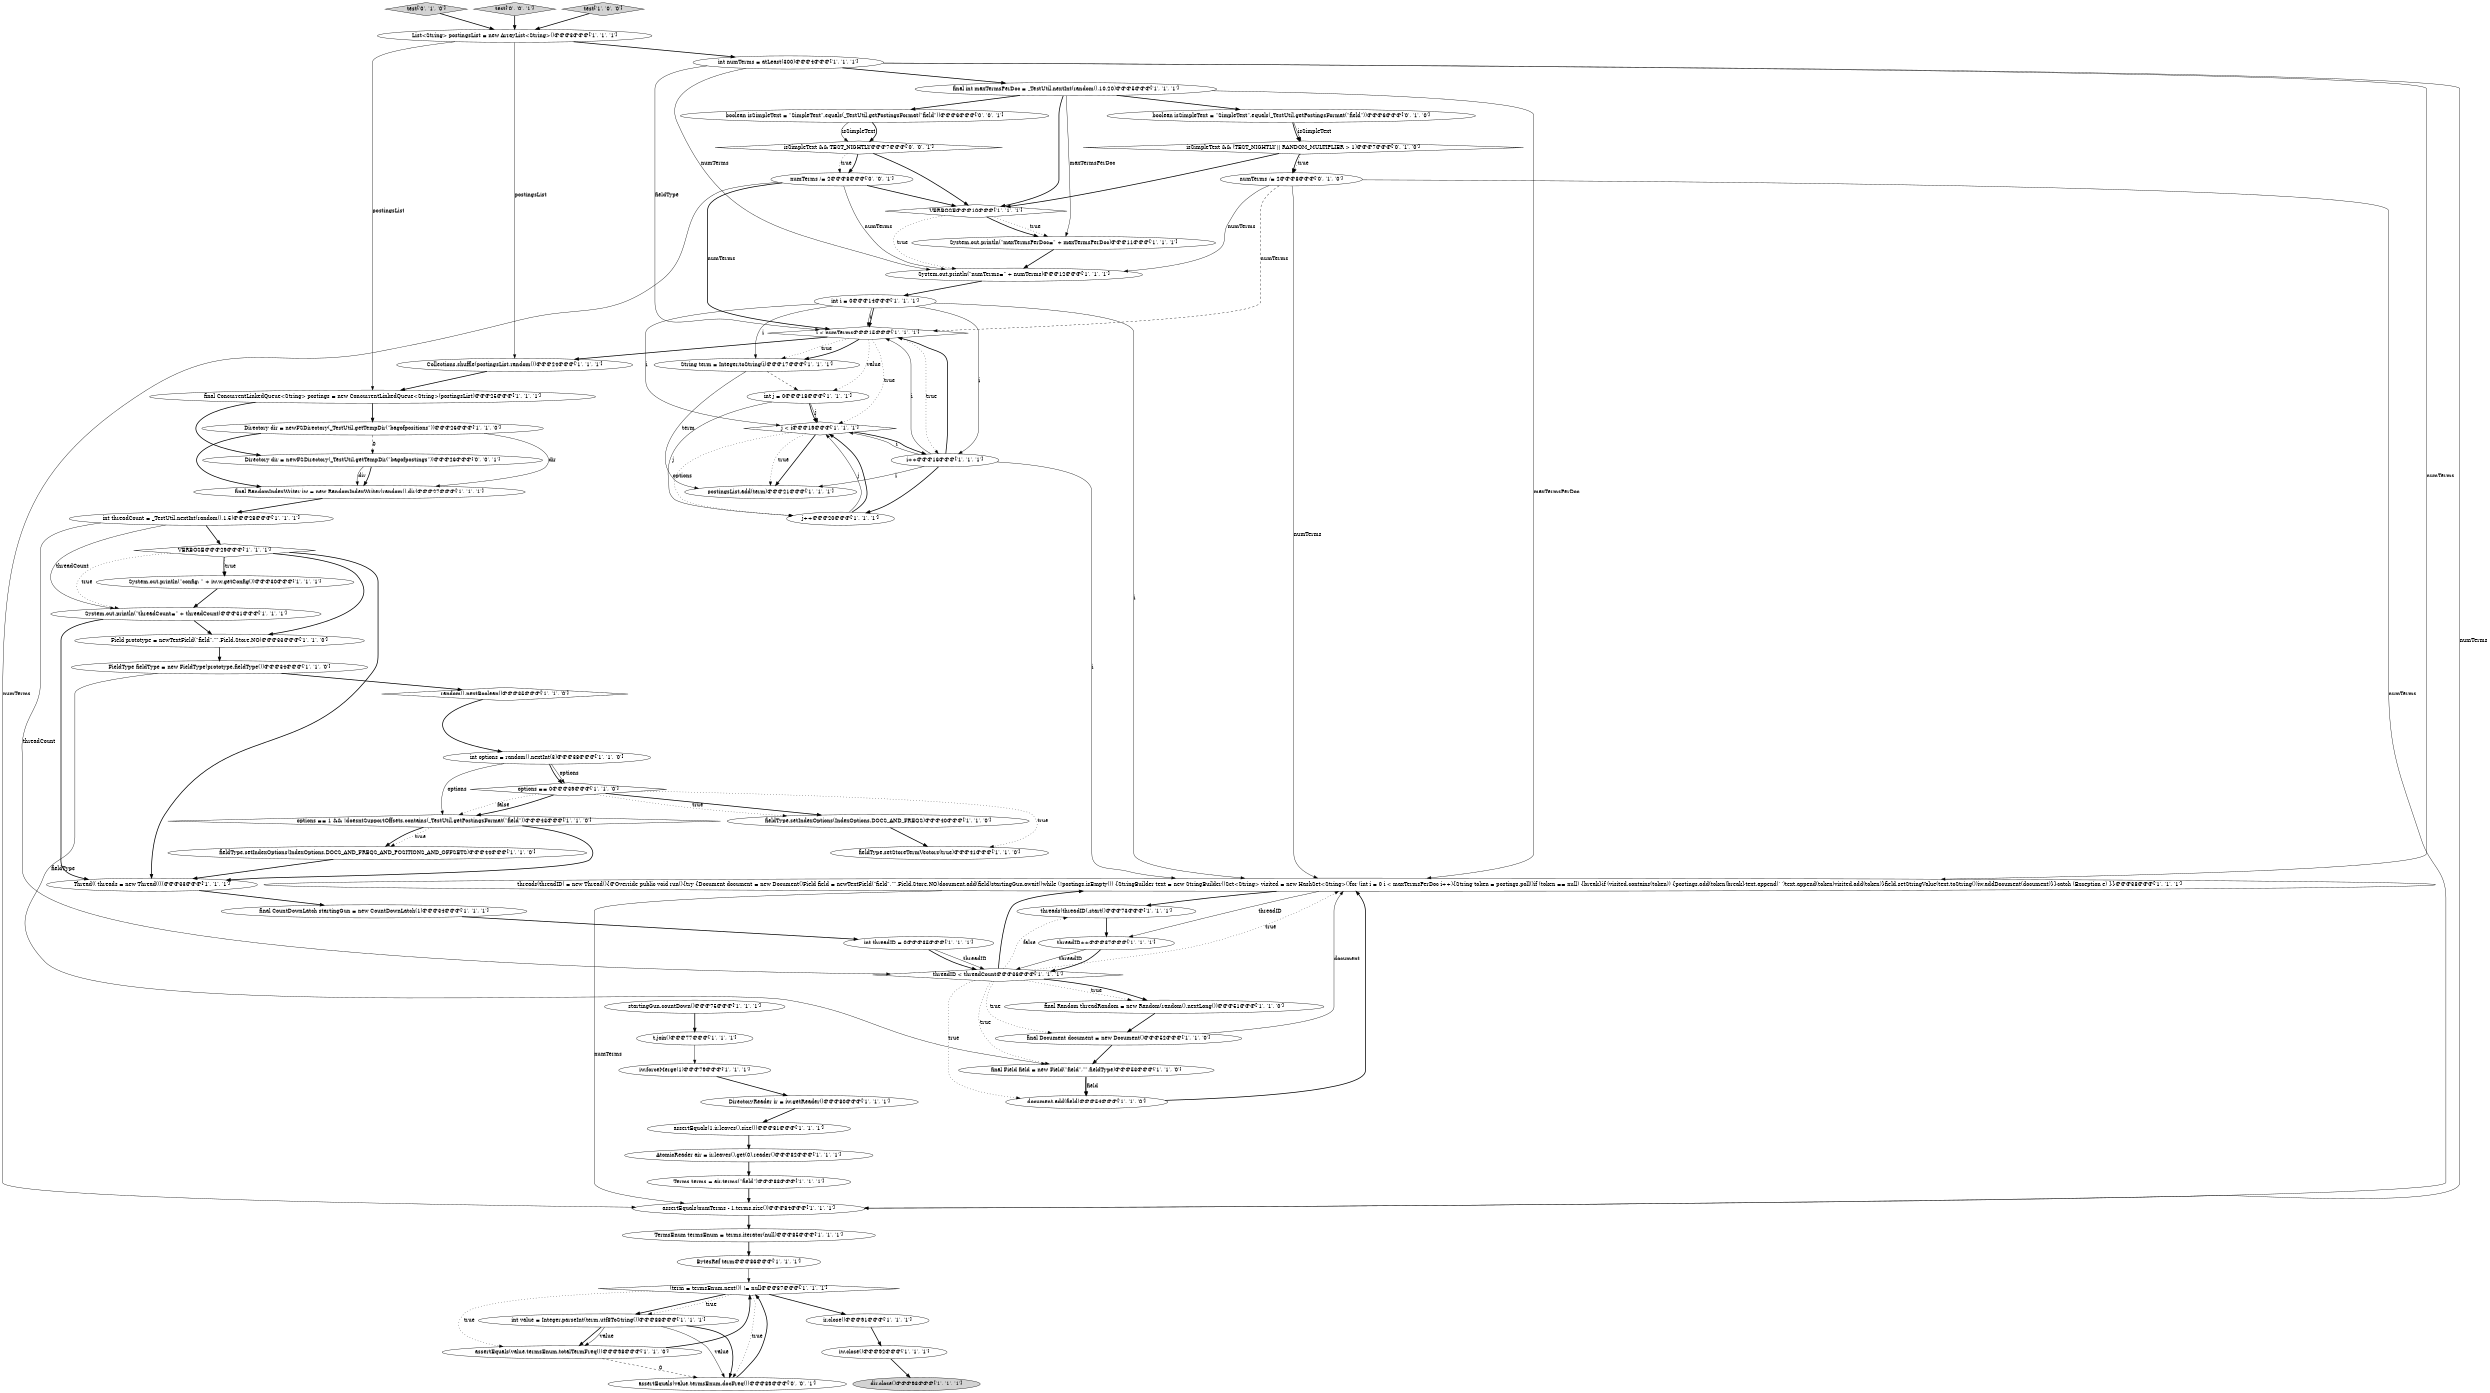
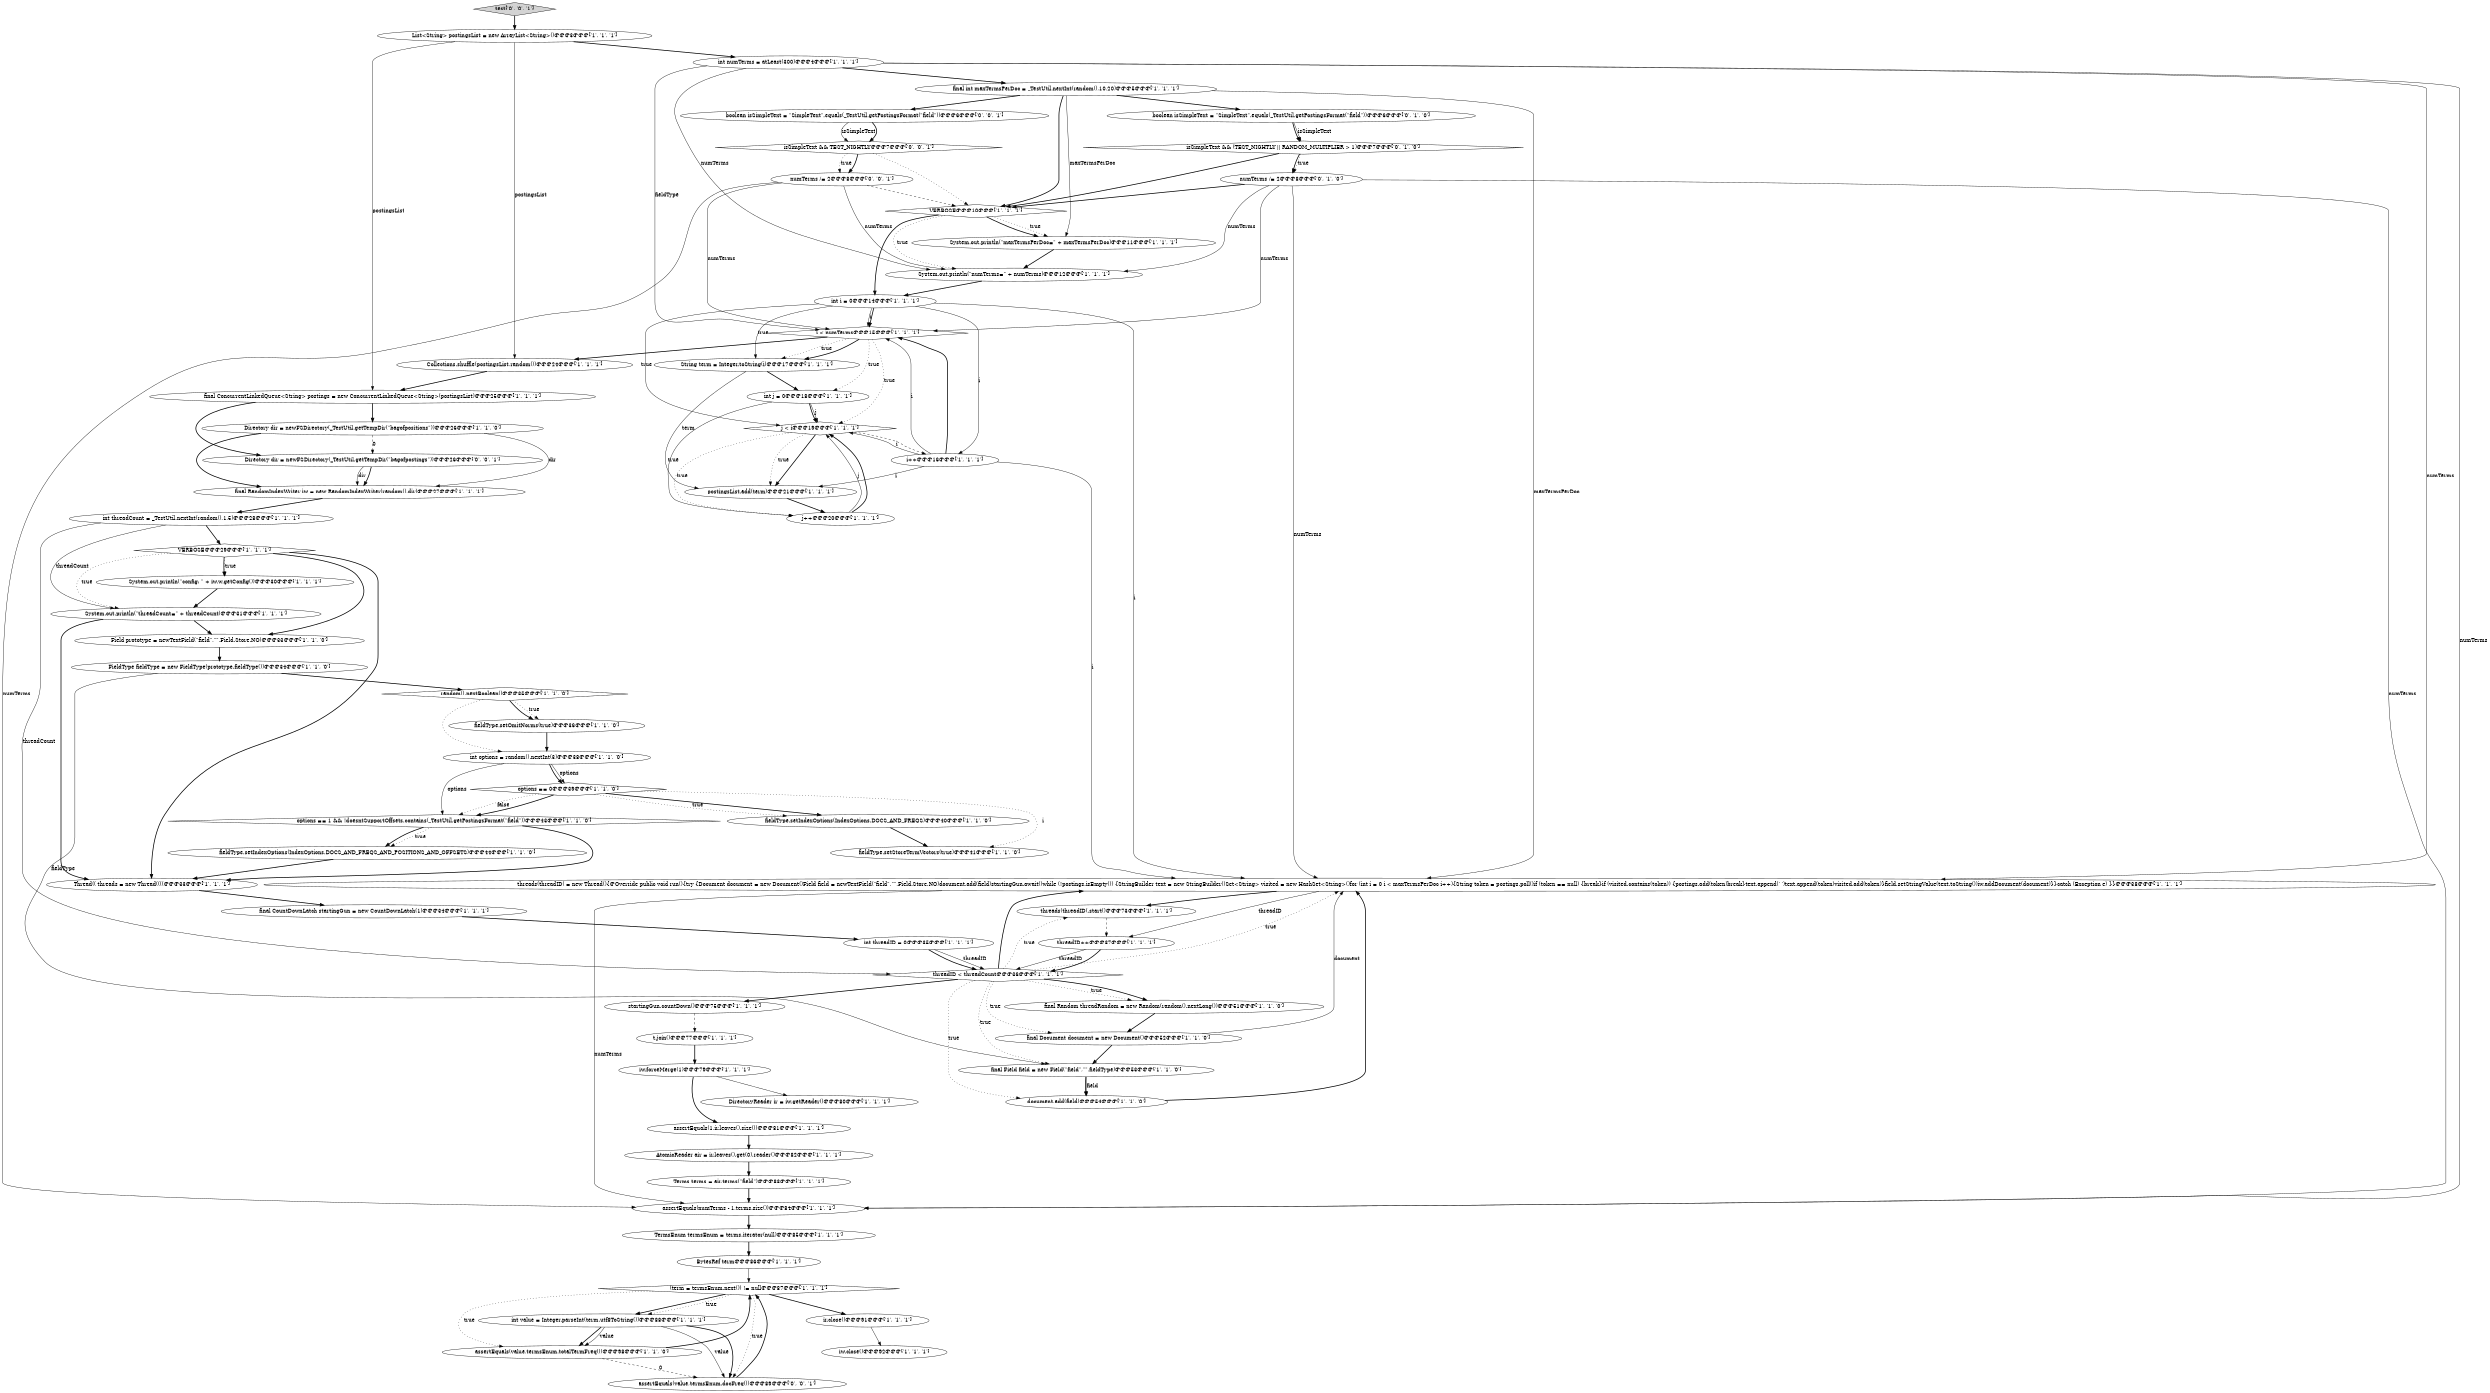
node "test['0', '1', '0']": removed
node "test['1', '0', '0']": removed
edge "isSimpleText && TEST_NIGHTLY@@@7@@@['0', '0', '1']" -> "VERBOSE@@@10@@@['1', '1', '1']": style bold -> dotted
edge "numTerms /= 2@@@8@@@['0', '0', '1']" -> "VERBOSE@@@10@@@['1', '1', '1']": style bold -> dashed
edge "numTerms /= 2@@@8@@@['0', '1', '0']" -> "VERBOSE@@@10@@@['1', '1', '1']": added
edge "VERBOSE@@@10@@@['1', '1', '1']" -> "int i = 0@@@14@@@['1', '1', '1']": added
edge "numTerms /= 2@@@8@@@['0', '0', '1']" -> "i < numTerms@@@15@@@['1', '1', '1']": style bold -> solid
edge "numTerms /= 2@@@8@@@['0', '1', '0']" -> "i < numTerms@@@15@@@['1', '1', '1']": style dashed -> solid
edge "int i = 0@@@14@@@['1', '1', '1']" -> "String term = Integer.toString(i)@@@17@@@['1', '1', '1']": label "i" -> "true"
edge "int i = 0@@@14@@@['1', '1', '1']" -> "j < i@@@19@@@['1', '1', '1']": label "i" -> "true"
edge "i < numTerms@@@15@@@['1', '1', '1']" -> "int j = 0@@@18@@@['1', '1', '1']": label "value" -> "true"
edge "String term = Integer.toString(i)@@@17@@@['1', '1', '1']" -> "int j = 0@@@18@@@['1', '1', '1']": style dashed -> bold
edge "i < numTerms@@@15@@@['1', '1', '1']" -> "i++@@@16@@@['1', '1', '1']": removed, label "true"
edge "j < i@@@19@@@['1', '1', '1']" -> "i++@@@16@@@['1', '1', '1']": style bold -> dashed
edge "int j = 0@@@18@@@['1', '1', '1']" -> "j++@@@20@@@['1', '1', '1']": label "j" -> "true"
edge "j < i@@@19@@@['1', '1', '1']" -> "j++@@@20@@@['1', '1', '1']": label "options" -> "true"
edge "i++@@@16@@@['1', '1', '1']" -> "j++@@@20@@@['1', '1', '1']": now "postingsList.add(term)@@@21@@@['1', '1', '1']" -> "j++@@@20@@@['1', '1', '1']"
node "fieldType.setOmitNorms(true)@@@36@@@['1', '1', '0']": added
edge "random().nextBoolean()@@@35@@@['1', '1', '0']" -> "int options = random().nextInt(3)@@@38@@@['1', '1', '0']": style bold -> dotted
edge "options == 0@@@39@@@['1', '1', '0']" -> "fieldType.setStoreTermVectors(true)@@@41@@@['1', '1', '0']": label "true" -> "i"
edge "threads(threadID(.start()@@@73@@@['1', '1', '1']" -> "threadID++@@@37@@@['1', '1', '1']": style bold -> dashed
edge "threadID < threadCount@@@36@@@['1', '1', '1']" -> "threads(threadID(.start()@@@73@@@['1', '1', '1']": label "false" -> "true"
edge "threadID < threadCount@@@36@@@['1', '1', '1']" -> "startingGun.countDown()@@@75@@@['1', '1', '1']": added
edge "startingGun.countDown()@@@75@@@['1', '1', '1']" -> "t.join()@@@77@@@['1', '1', '1']": style bold -> dashed
edge "t.join()@@@77@@@['1', '1', '1']" -> "iw.forceMerge(1)@@@79@@@['1', '1', '1']": style solid -> bold
edge "iw.forceMerge(1)@@@79@@@['1', '1', '1']" -> "DirectoryReader ir = iw.getReader()@@@80@@@['1', '1', '1']": style bold -> solid
edge "DirectoryReader ir = iw.getReader()@@@80@@@['1', '1', '1']" -> "assertEquals(1,ir.leaves().size())@@@81@@@['1', '1', '1']": now "iw.forceMerge(1)@@@79@@@['1', '1', '1']" -> "assertEquals(1,ir.leaves().size())@@@81@@@['1', '1', '1']"
edge "ir.close()@@@91@@@['1', '1', '1']" -> "iw.close()@@@92@@@['1', '1', '1']": style bold -> solid
node "dir.close()@@@93@@@['1', '1', '1']": removed
